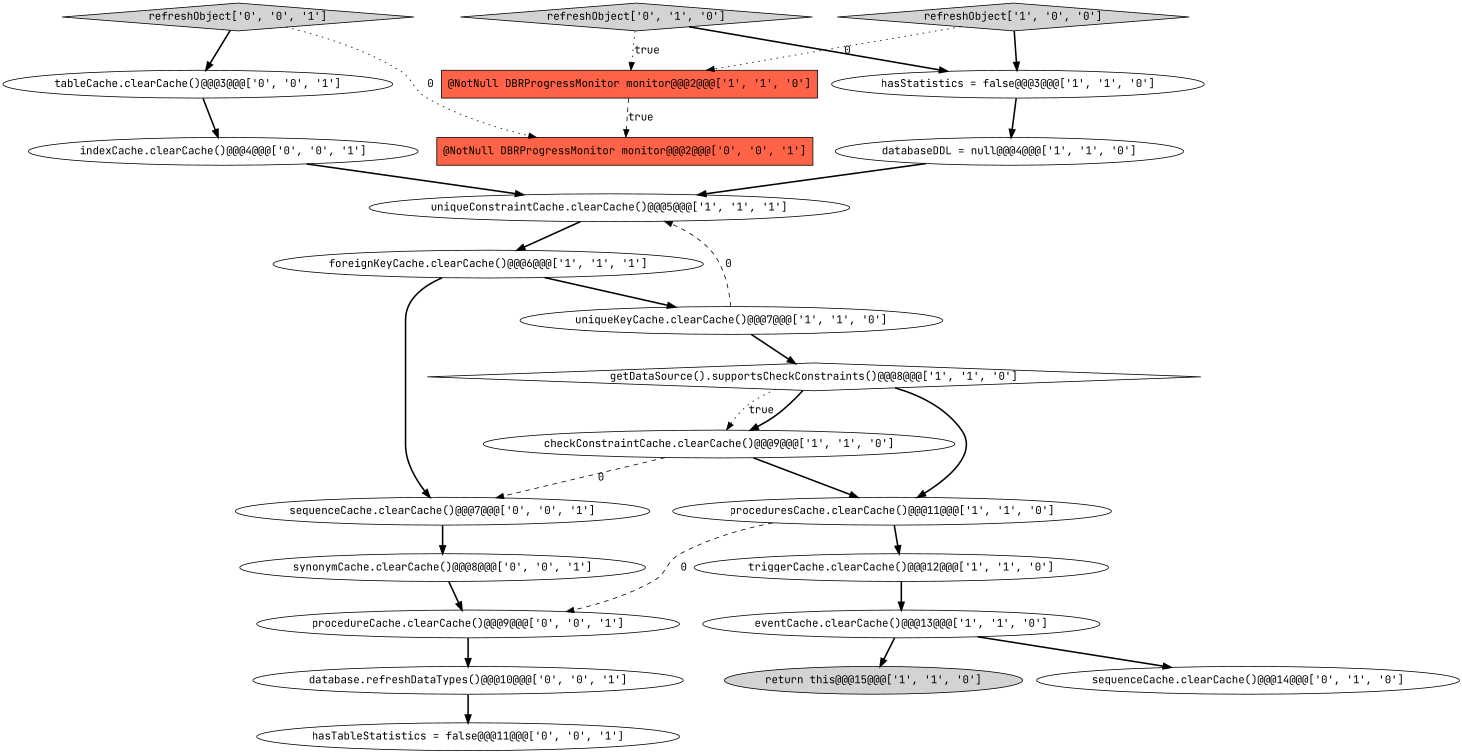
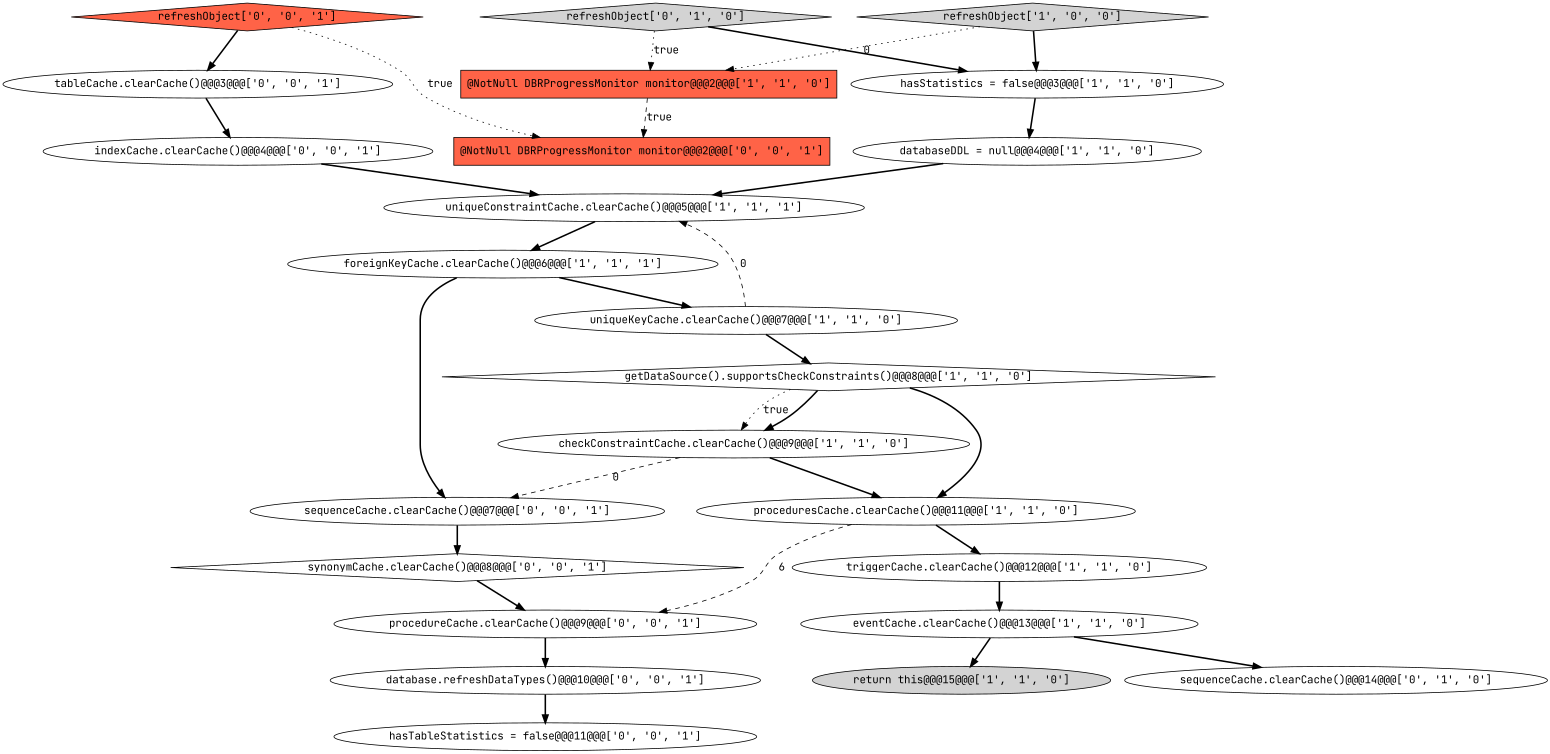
node "refreshObject['0', '0', '1']": fillcolor lightgray -> tomato
edge "refreshObject['0', '0', '1']" -> "@NotNull DBRProgressMonitor monitor@@@2@@@['0', '0', '1']": label "0" -> "true"
node "synonymCache.clearCache()@@@8@@@['0', '0', '1']": shape ellipse -> diamond
edge "proceduresCache.clearCache()@@@11@@@['1', '1', '0']" -> "procedureCache.clearCache()@@@9@@@['0', '0', '1']": label "0" -> "6"
